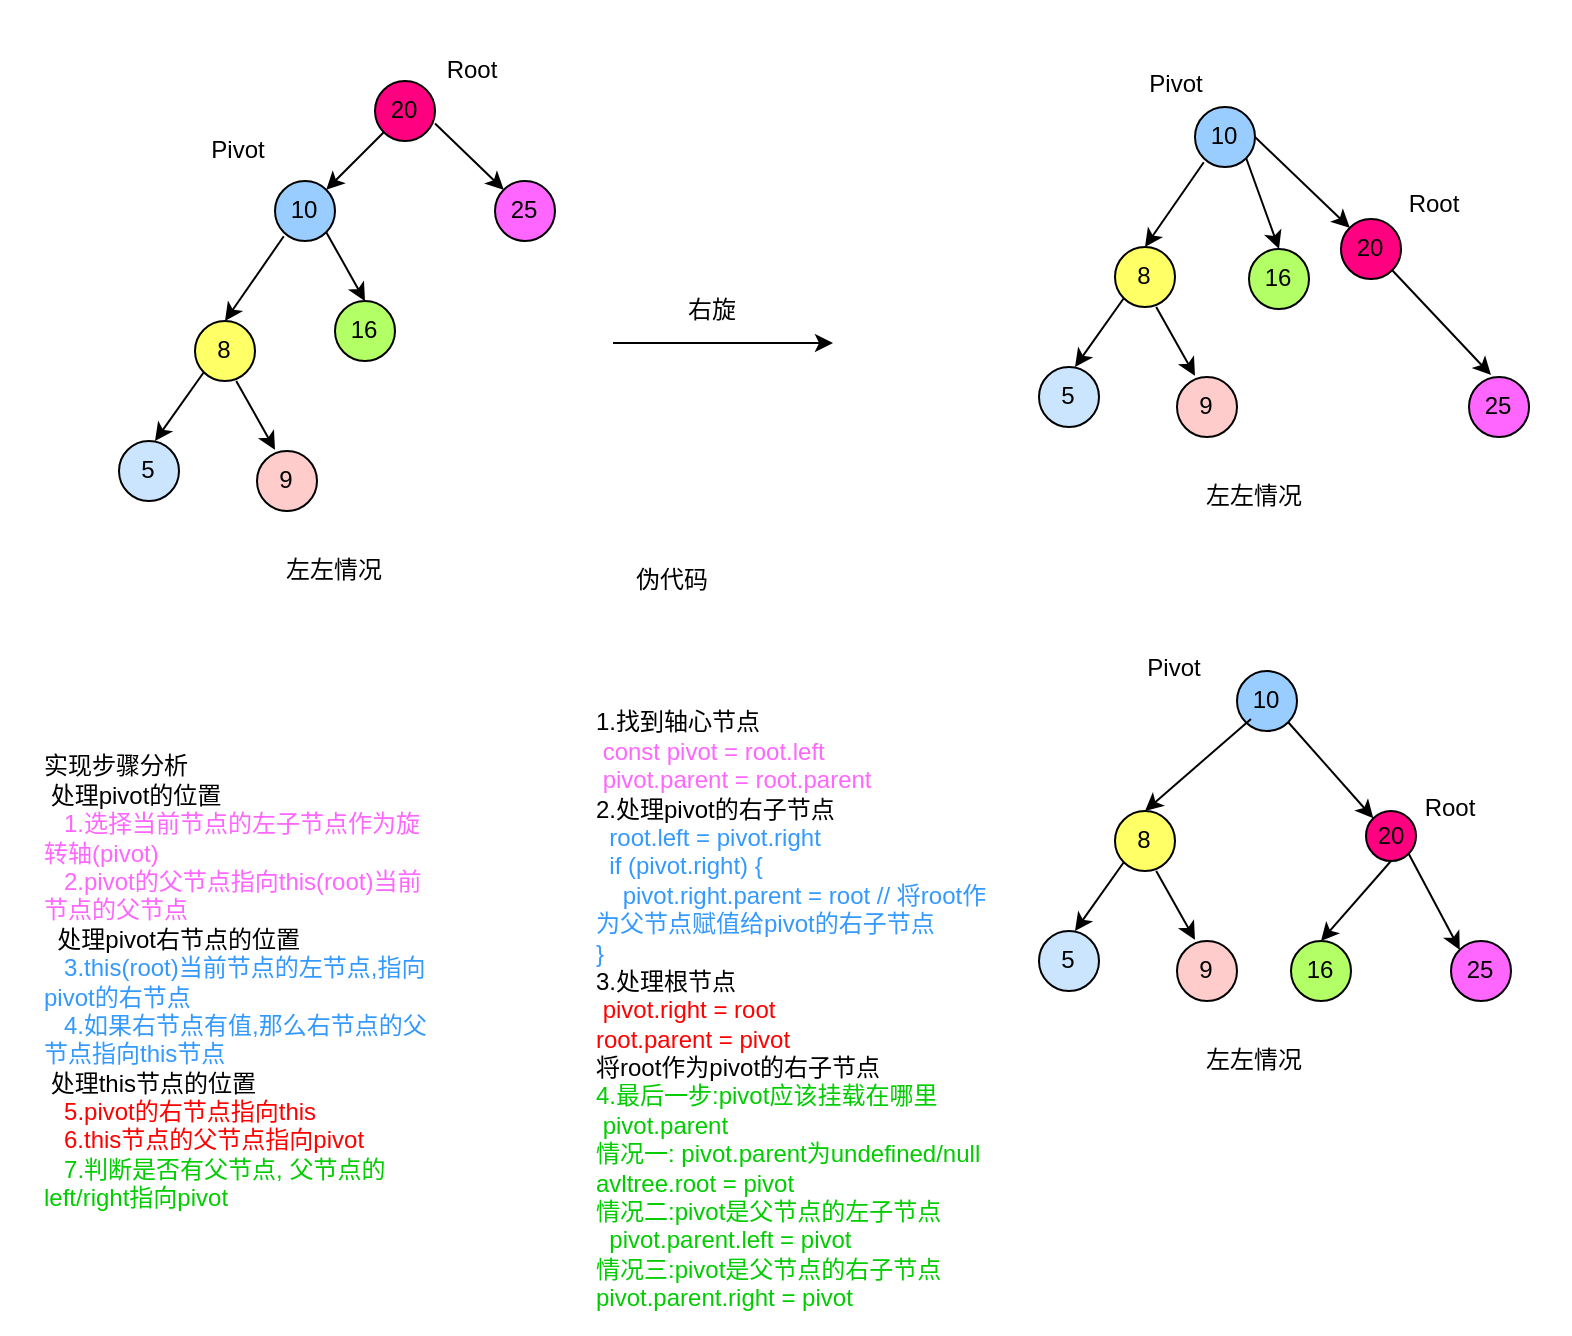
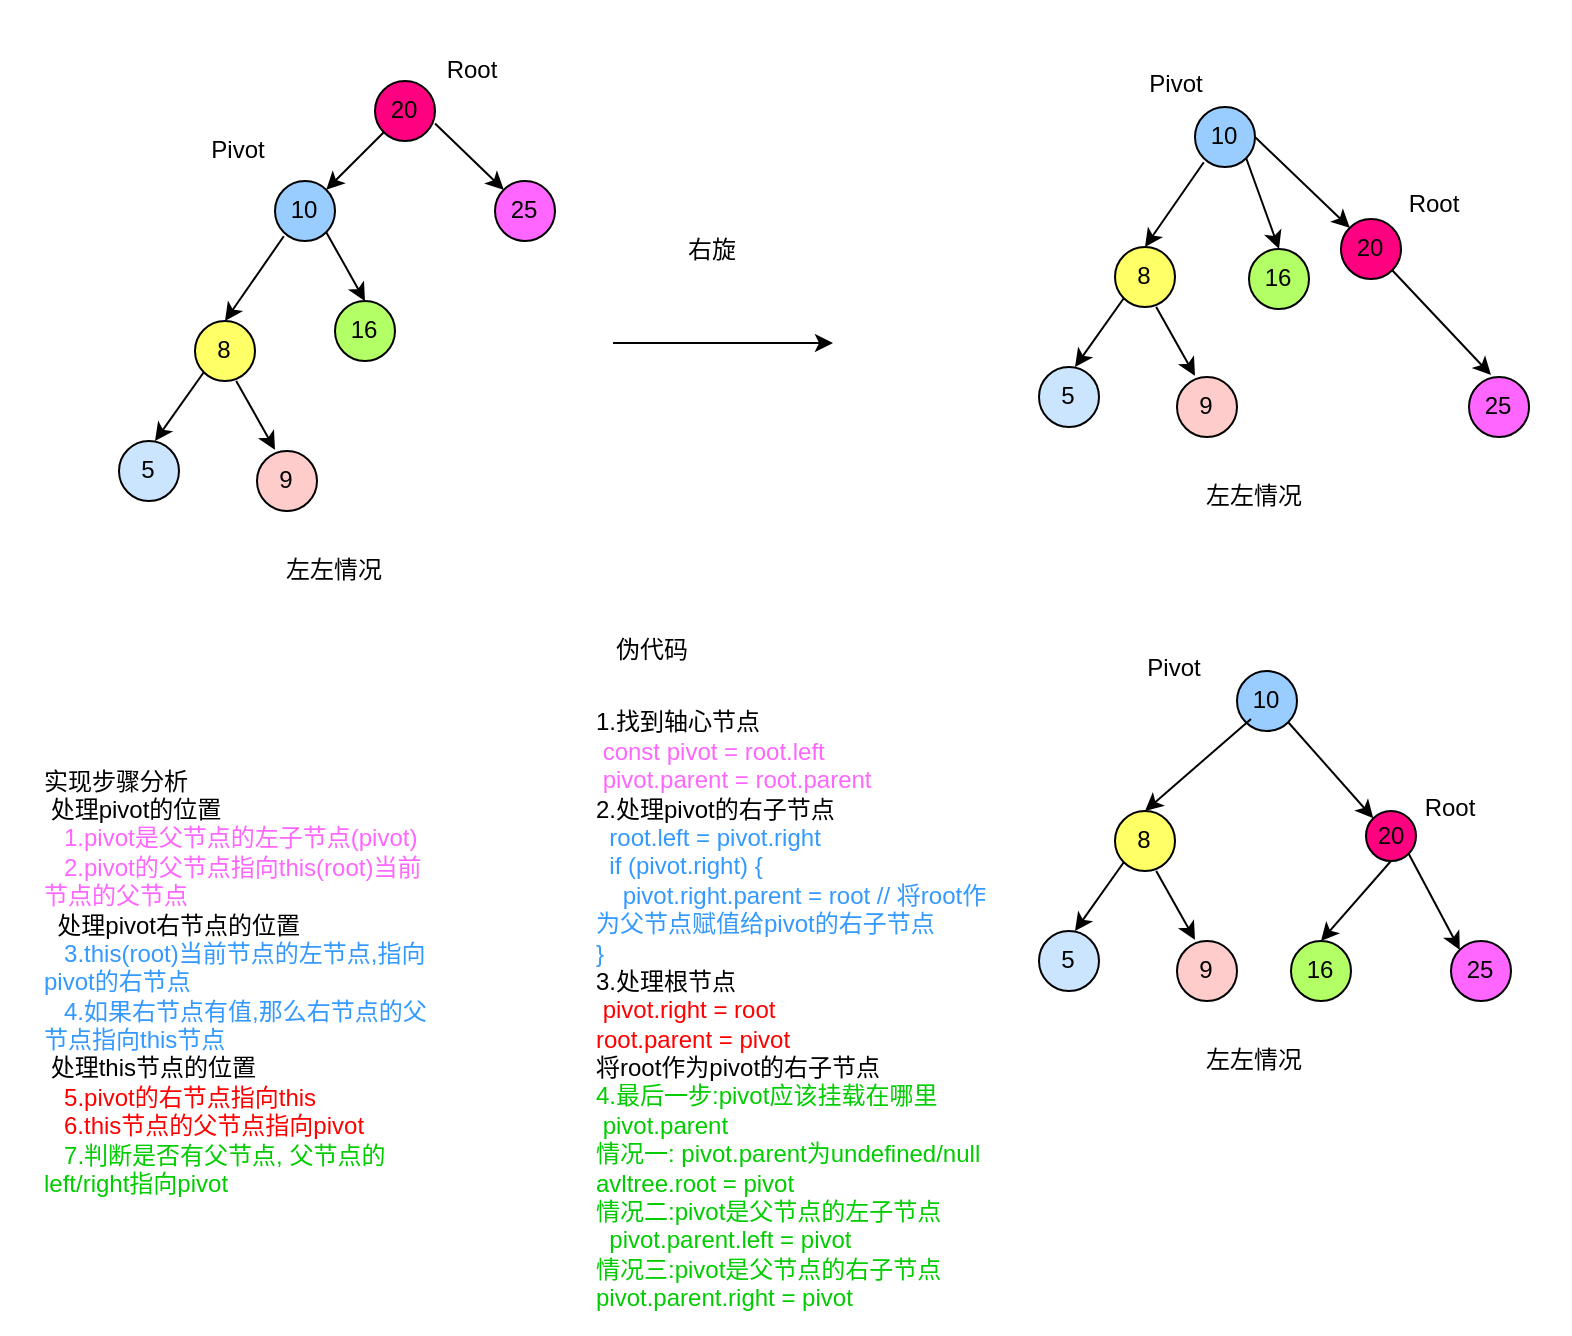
node "右旋": moved (713, 311) -> (713, 251)
node "伪代码": moved (673, 581) -> (653, 651)
node "实现步骤分析 处理pivot的位置 1.选择当前节点的左子节点作为旋转轴(pivot) 2.pivot的父节点指向this(root)当前节点的父节点 处理pivot右节点的位置 3.this(root)当前节点的左节点,指向pivot的右节点 4.如果右节点有值,那么右节点的父节点指向this节点 处理this节点的位置 5.pivot的右节点指向this 6.this节点的父节点指向pivot 7.判断是否有父节点, 父节点的left/right指向pivot": label "实现步骤分析 处理pivot的位置 1.选择当前节点的左子节点作为旋转轴(pivot) 2.pivot的父节点指向this(root)当前节点的父节点 处理pivot右节点的位置 3.this(root)当前节点的左节点,指向pivot的右节点 4.如果右节点有值,那么右节点的父节点指向this节点 处理this节点的位置 5.pivot的右节点指向this 6.this节点的父节点指向pivot 7.判断是否有父节点, 父节点的left/right指向pivot" -> "实现步骤分析 处理pivot的位置 1.pivot是父节点的左子节点(pivot) 2.pivot的父节点指向this(root)当前节点的父节点 处理pivot右节点的位置 3.this(root)当前节点的左节点,指向pivot的右节点 4.如果右节点有值,那么右节点的父节点指向this节点 处理this节点的位置 5.pivot的右节点指向this 6.this节点的父节点指向pivot 7.判断是否有父节点, 父节点的left/right指向pivot"
